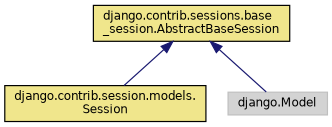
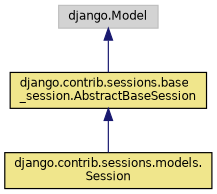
edge "django.Model" -> "django.contrib.sessions.base _session.AbstractBaseSession": reversed
node "django.contrib.session.models. Session": label "django.contrib.session.models. Session" -> "django.contrib.sessions.models. Session"
